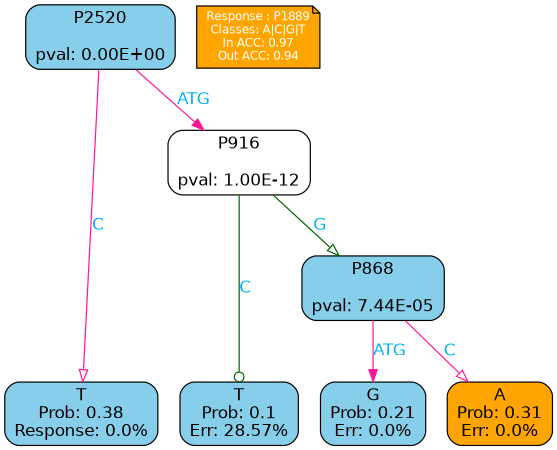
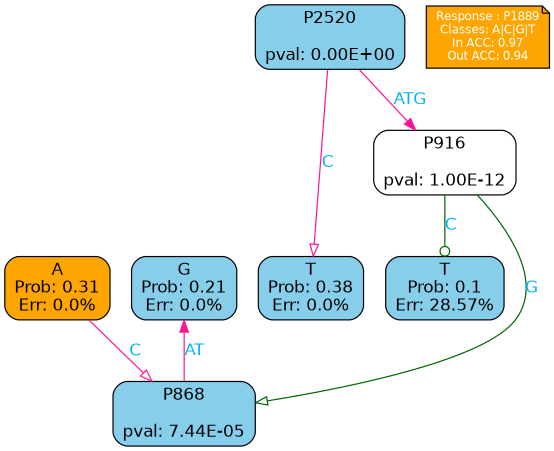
edge "P868 pval: 7.44E-05" -> "A Prob: 0.31 Err: 0.0%": reversed
edge "P868 pval: 7.44E-05" -> "G Prob: 0.21 Err: 0.0%": label "ATG" -> "AT"
node "T Prob: 0.38 Response: 0.0%": label "T Prob: 0.38 Response: 0.0%" -> "T Prob: 0.38 Err: 0.0%"
